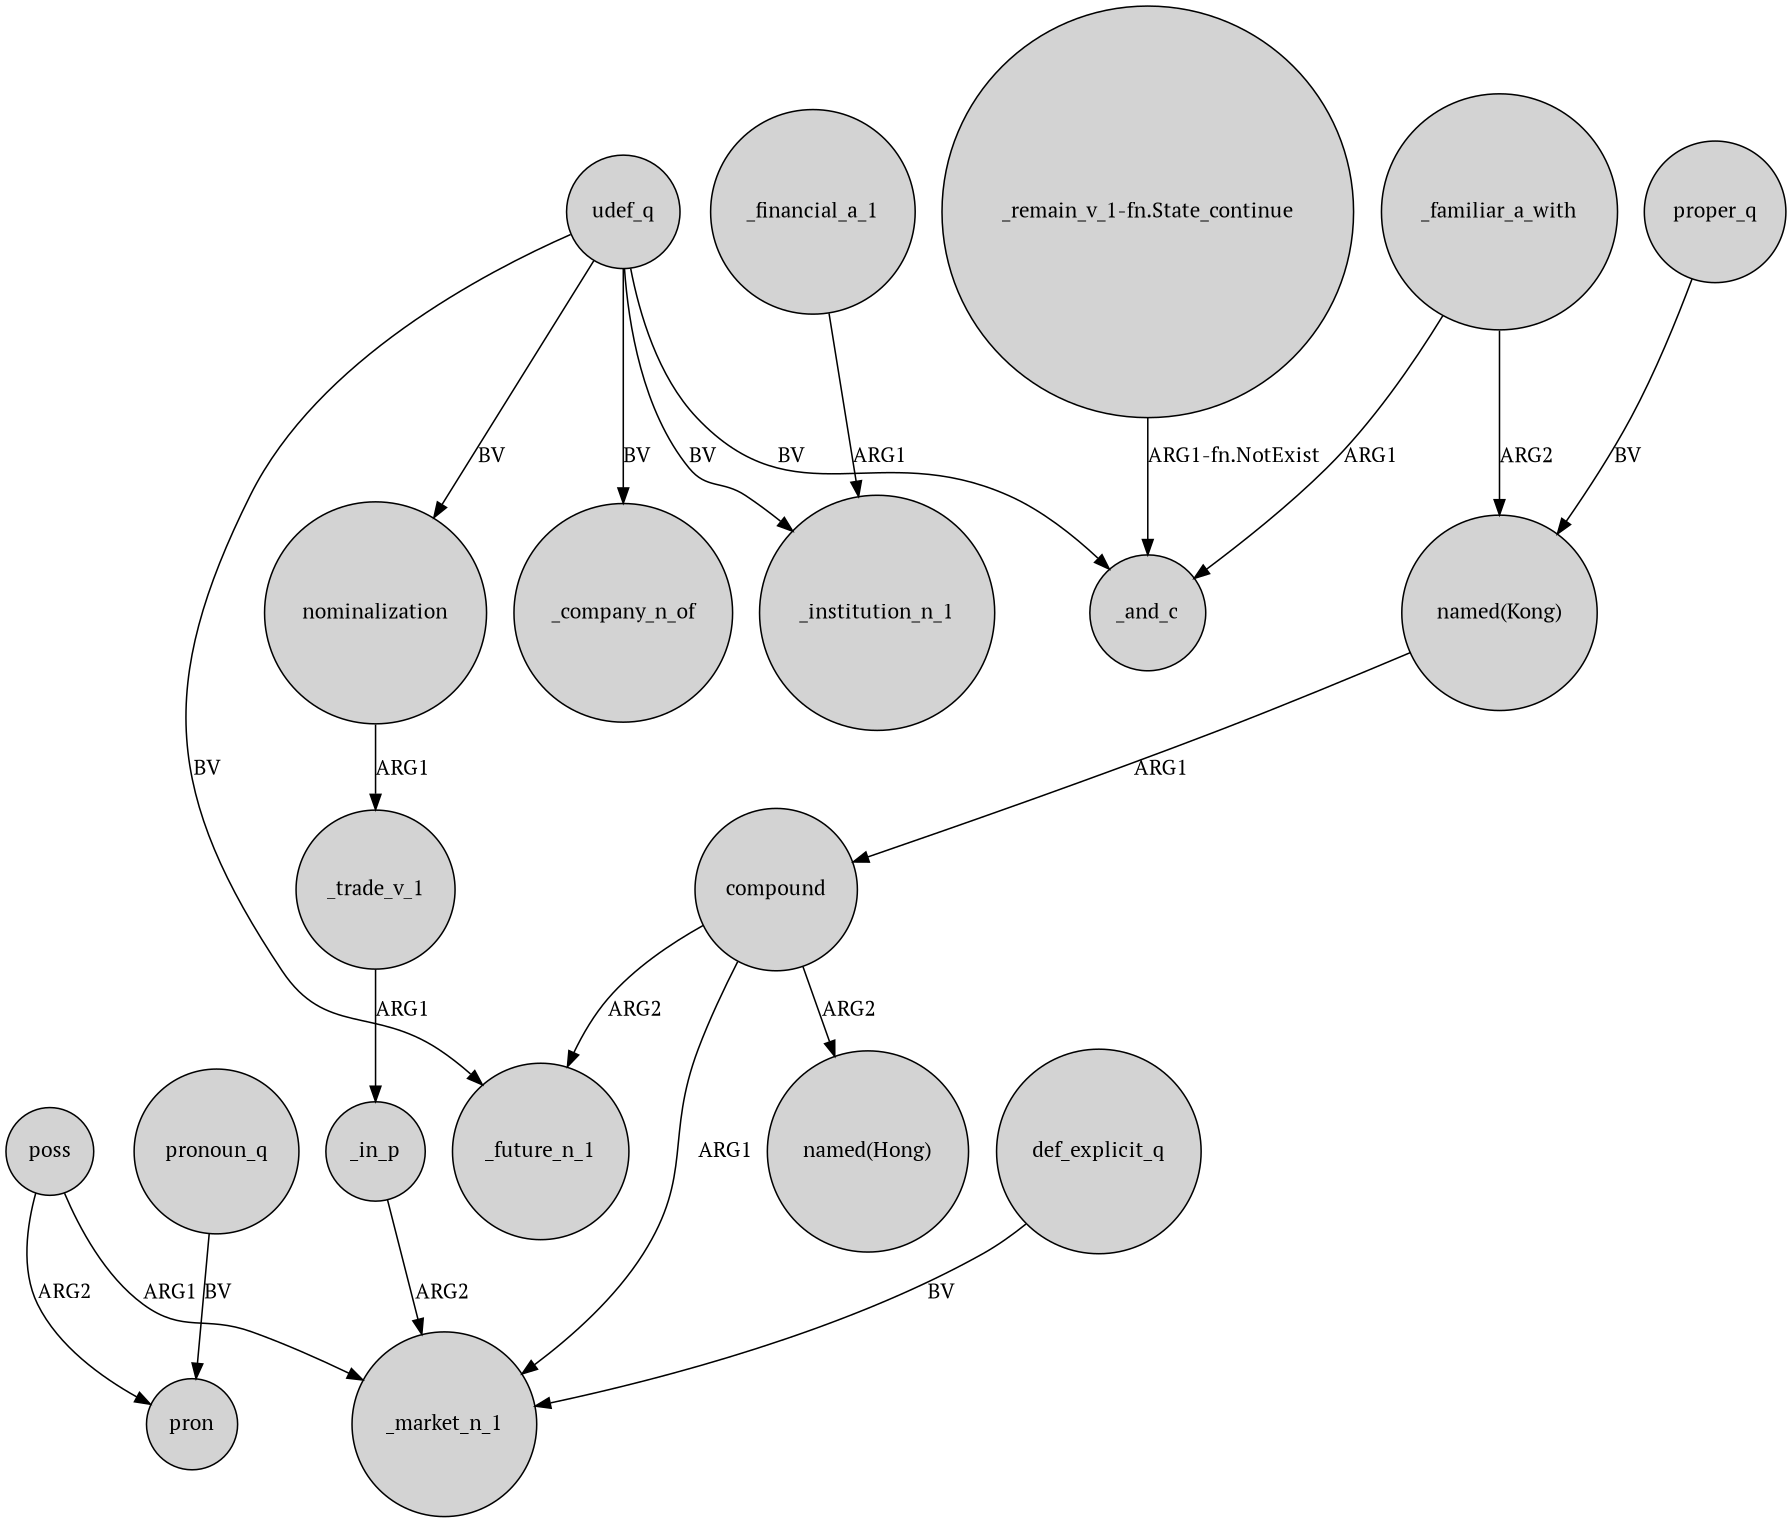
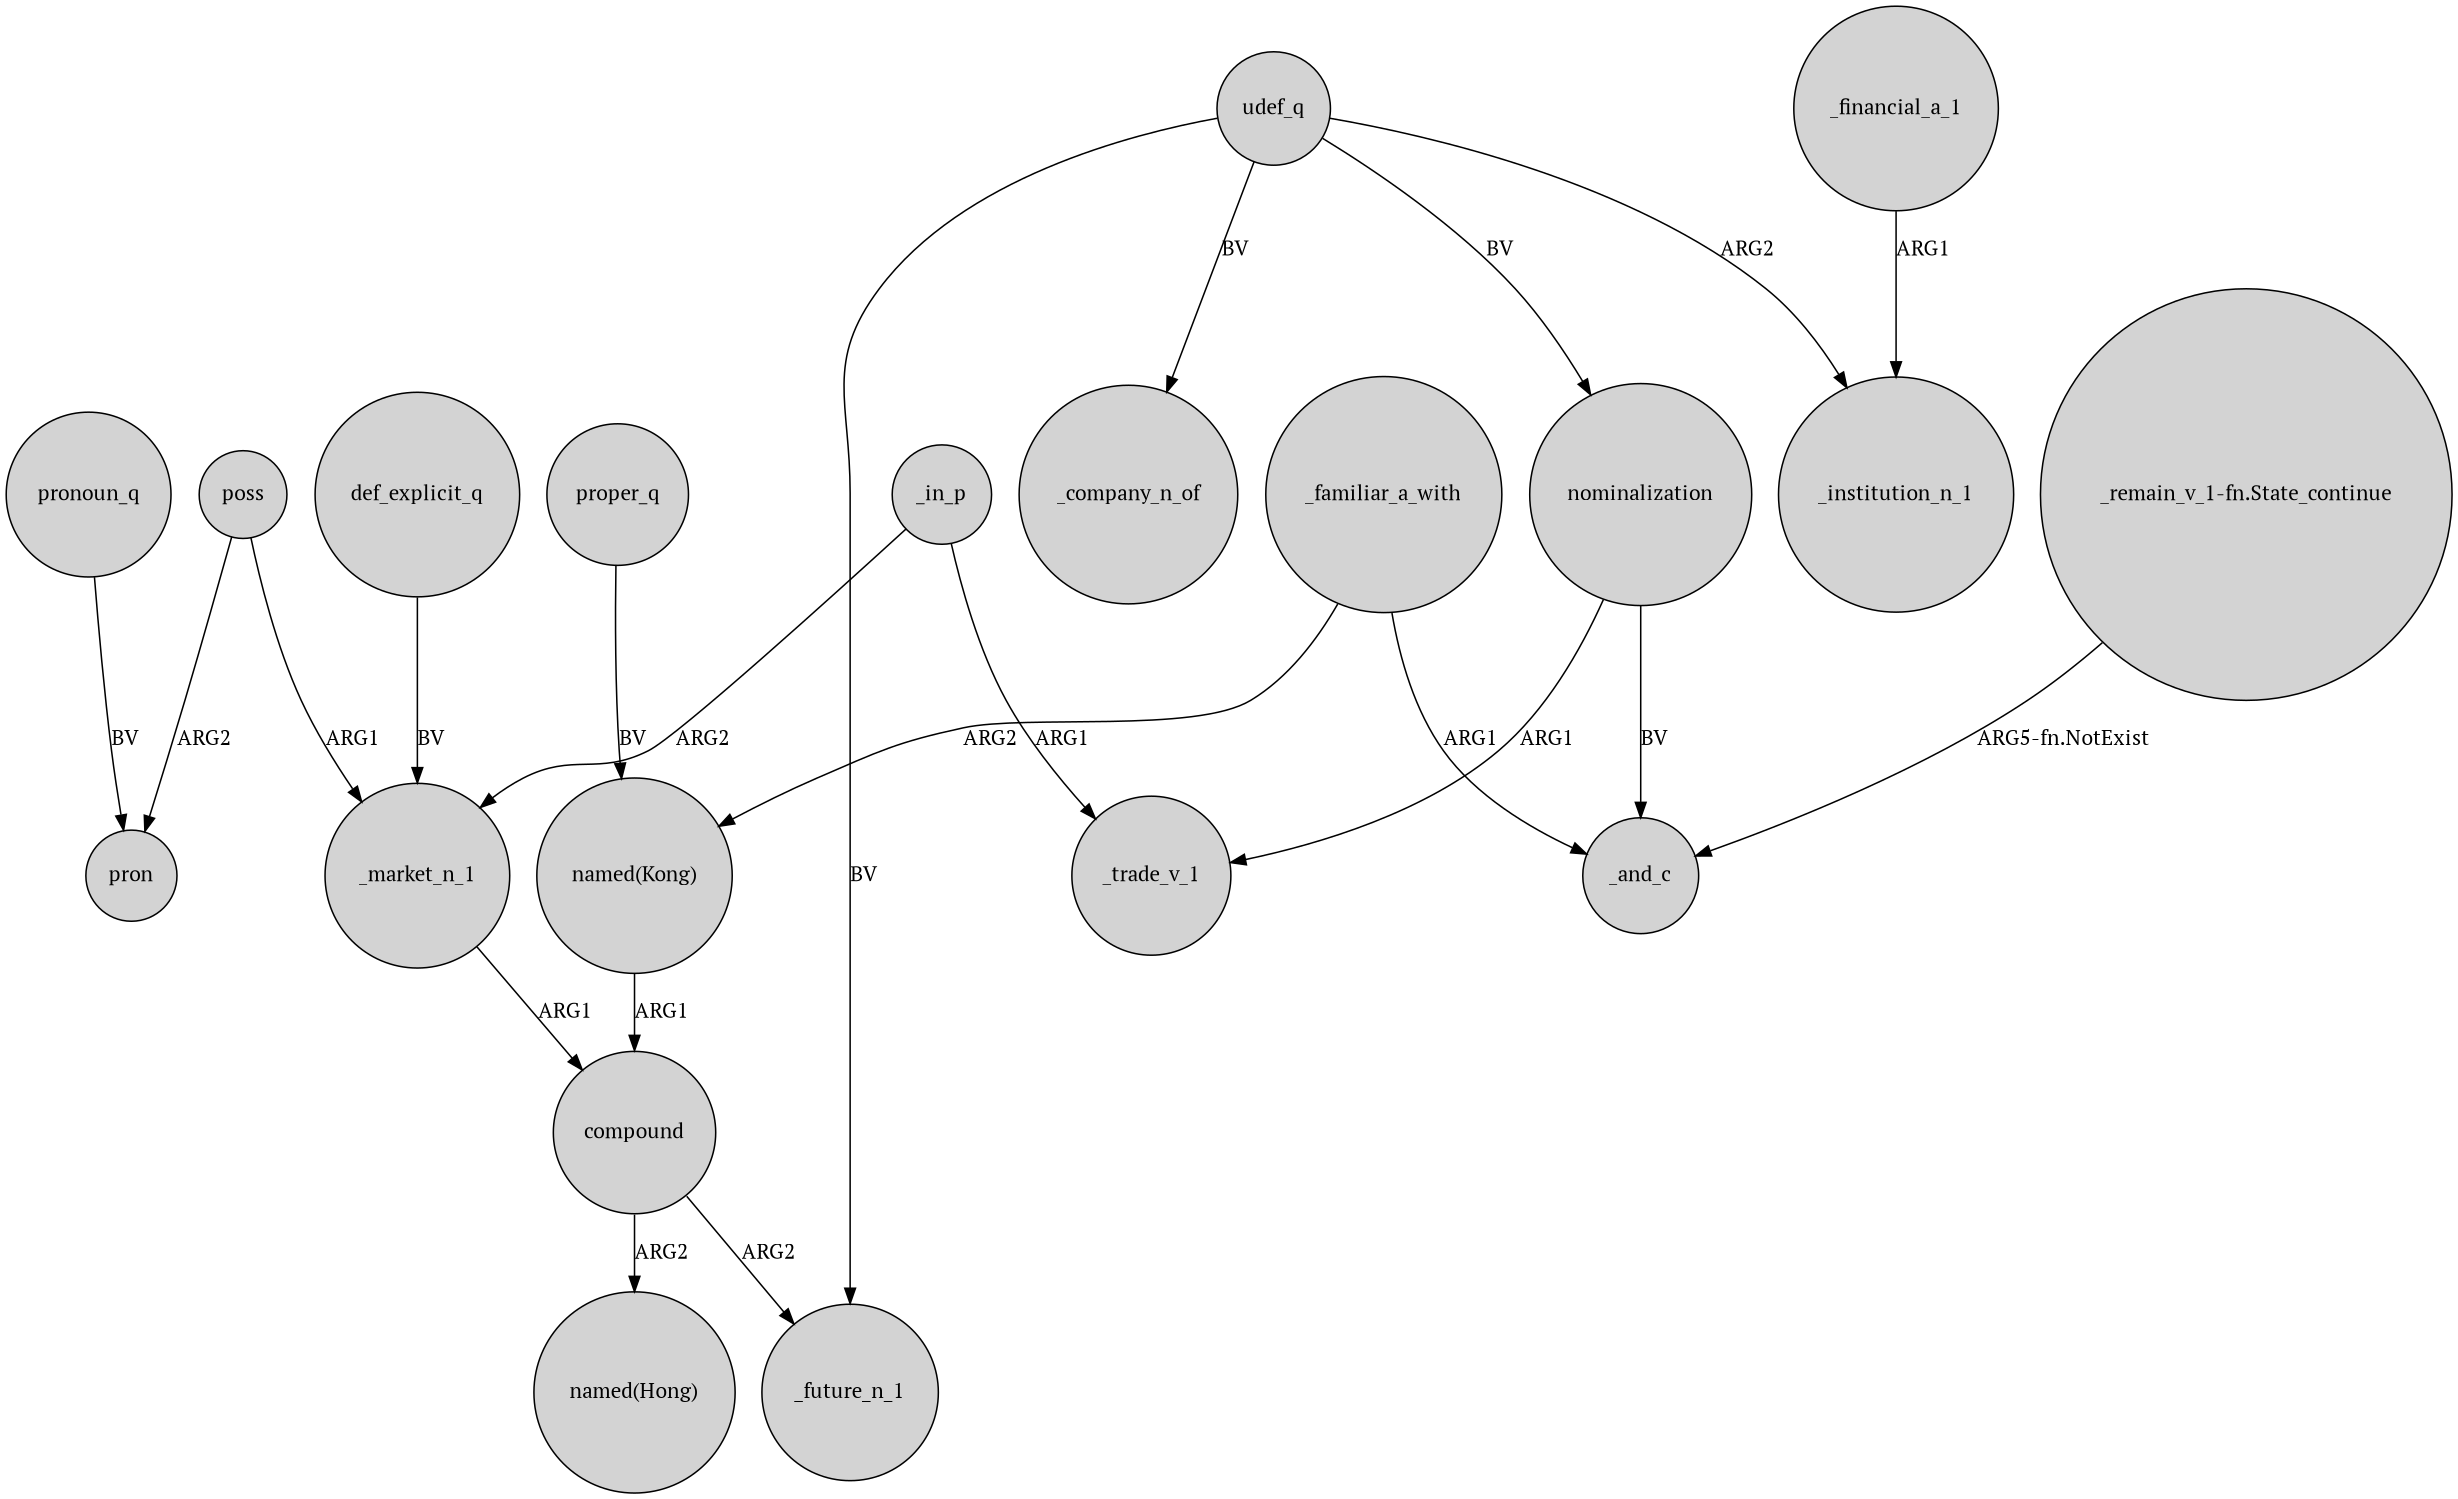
edge "udef_q" -> "_institution_n_1": label "BV" -> "ARG2"
edge "_remain_v_1-fn.State_continue" -> "_and_c": label "ARG1-fn.NotExist" -> "ARG5-fn.NotExist"
edge "udef_q" -> "_and_c": now "nominalization" -> "_and_c"
edge "_trade_v_1" -> "_in_p": reversed
edge "compound" -> "_market_n_1": reversed
